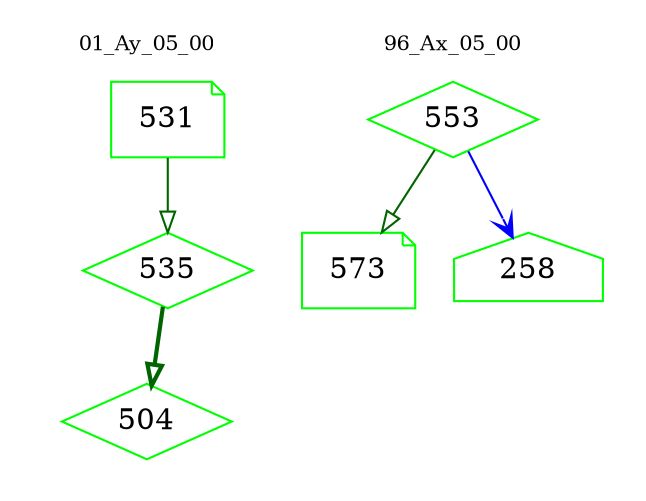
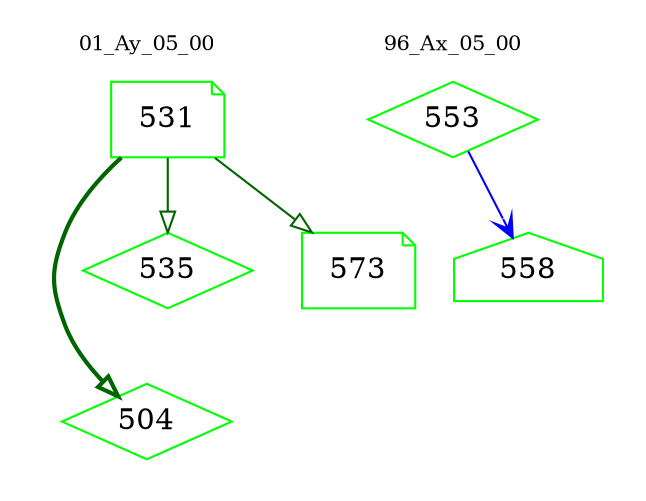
edge "553" -> "573": now "531" -> "573"
node "258": label "258" -> "558"
edge "535" -> "504": now "531" -> "504"
